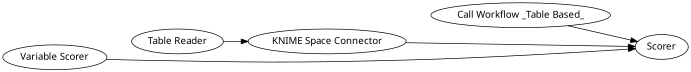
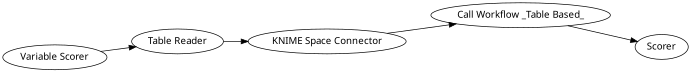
edge "KNIME Space Connector" -> "Scorer": now "KNIME Space Connector" -> "Call Workflow _Table Based_"
edge "Variable Scorer" -> "Scorer": now "Variable Scorer" -> "Table Reader"
